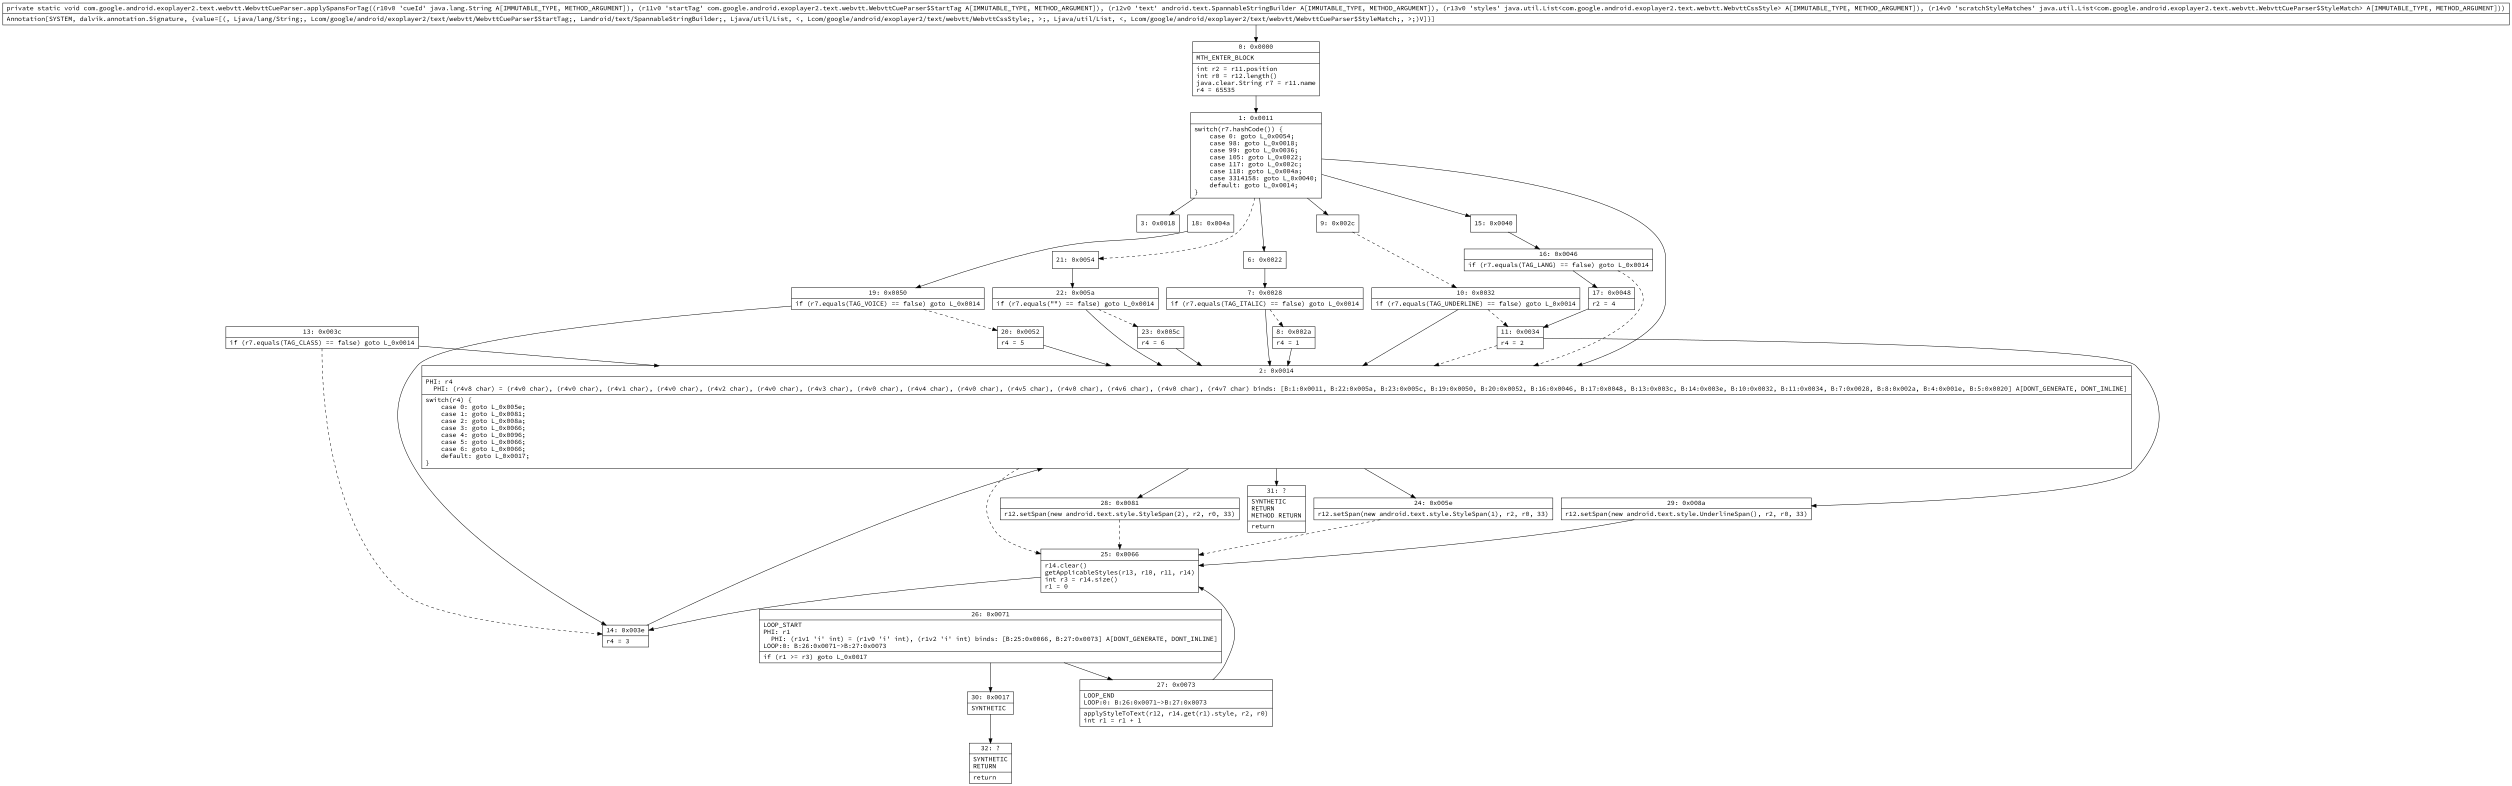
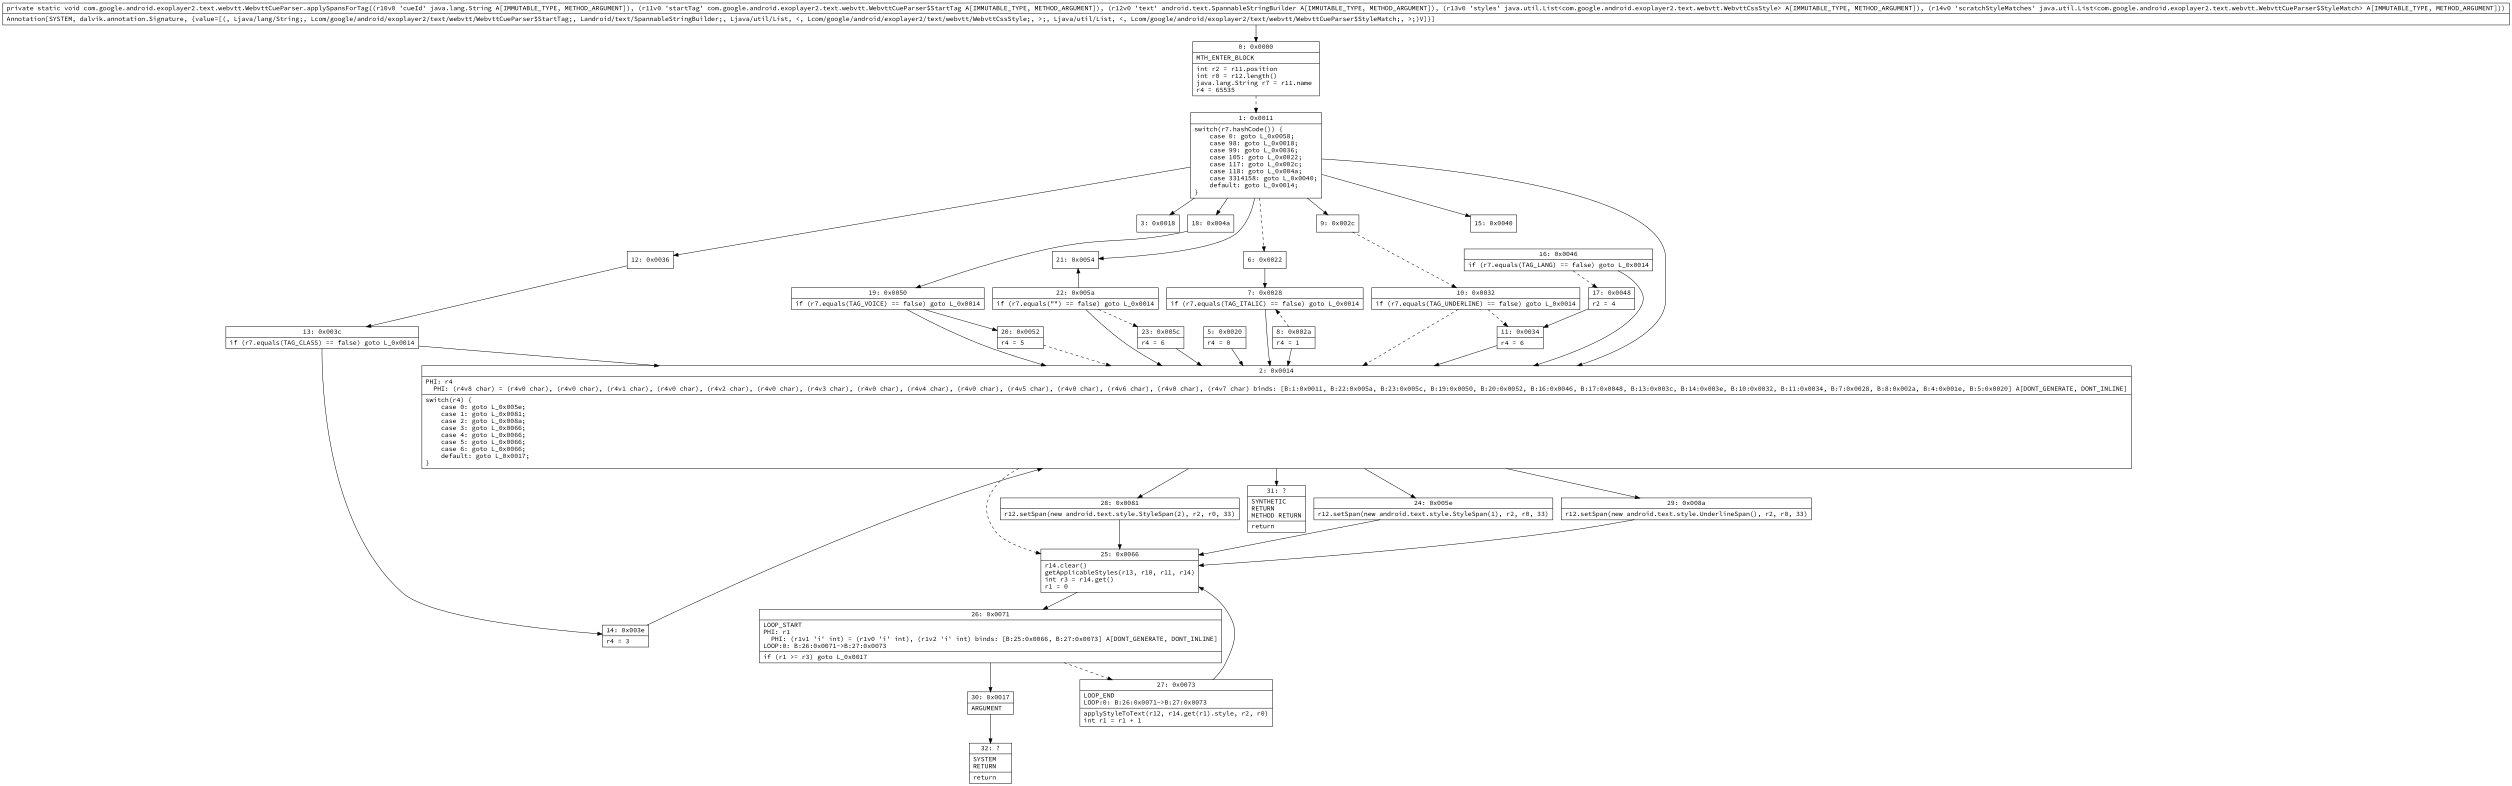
node "0: 0x0000": text "java.clear.String r7 = r11.name" -> "java.lang.String r7 = r11.name"
edge "0: 0x0000" -> "1: 0x0011": style solid -> dashed
node "1: 0x0011": text "case 0: goto L_0x0054;" -> "case 0: goto L_0x0058;"
edge "1: 0x0011" -> "18: 0x004a": added
edge "1: 0x0011" -> "6: 0x0022": style solid -> dashed
edge "15: 0x0040" -> "16: 0x0046": removed
edge "1: 0x0011" -> "21: 0x0054": style dashed -> solid
node "12: 0x0036": added
edge "21: 0x0054" -> "22: 0x005a": reversed
edge "16: 0x0046" -> "17: 0x0048": style solid -> dashed
edge "7: 0x0028" -> "8: 0x002a": reversed
edge "19: 0x0050" -> "20: 0x0052": style dashed -> solid
edge "16: 0x0046" -> "2: 0x0014": style dashed -> solid
edge "10: 0x0032" -> "2: 0x0014": style solid -> dashed
node "5: 0x0020": added
node "11: 0x0034": text "r4 = 2" -> "r4 = 6"
edge "11: 0x0034" -> "29: 0x008a": now "2: 0x0014" -> "29: 0x008a"
edge "20: 0x0052" -> "2: 0x0014": style solid -> dashed
edge "11: 0x0034" -> "2: 0x0014": style dashed -> solid
edge "19: 0x0050" -> "14: 0x003e": now "19: 0x0050" -> "2: 0x0014"
node "2: 0x0014": text "case 4: goto L_0x0096;" -> "case 4: goto L_0x0066;"
edge "28: 0x0081" -> "25: 0x0066": style dashed -> solid
edge "24: 0x005e" -> "25: 0x0066": style dashed -> solid
edge "13: 0x003c" -> "14: 0x003e": style dashed -> solid
node "25: 0x0066": text "int r3 = r14.size()" -> "int r3 = r14.get()"
edge "25: 0x0066" -> "14: 0x003e": now "25: 0x0066" -> "26: 0x0071"
edge "26: 0x0071" -> "27: 0x0073": style solid -> dashed
node "30: 0x0017": text "SYNTHETIC" -> "ARGUMENT"
node "32: ?": text "SYNTHETIC" -> "SYSTEM"
